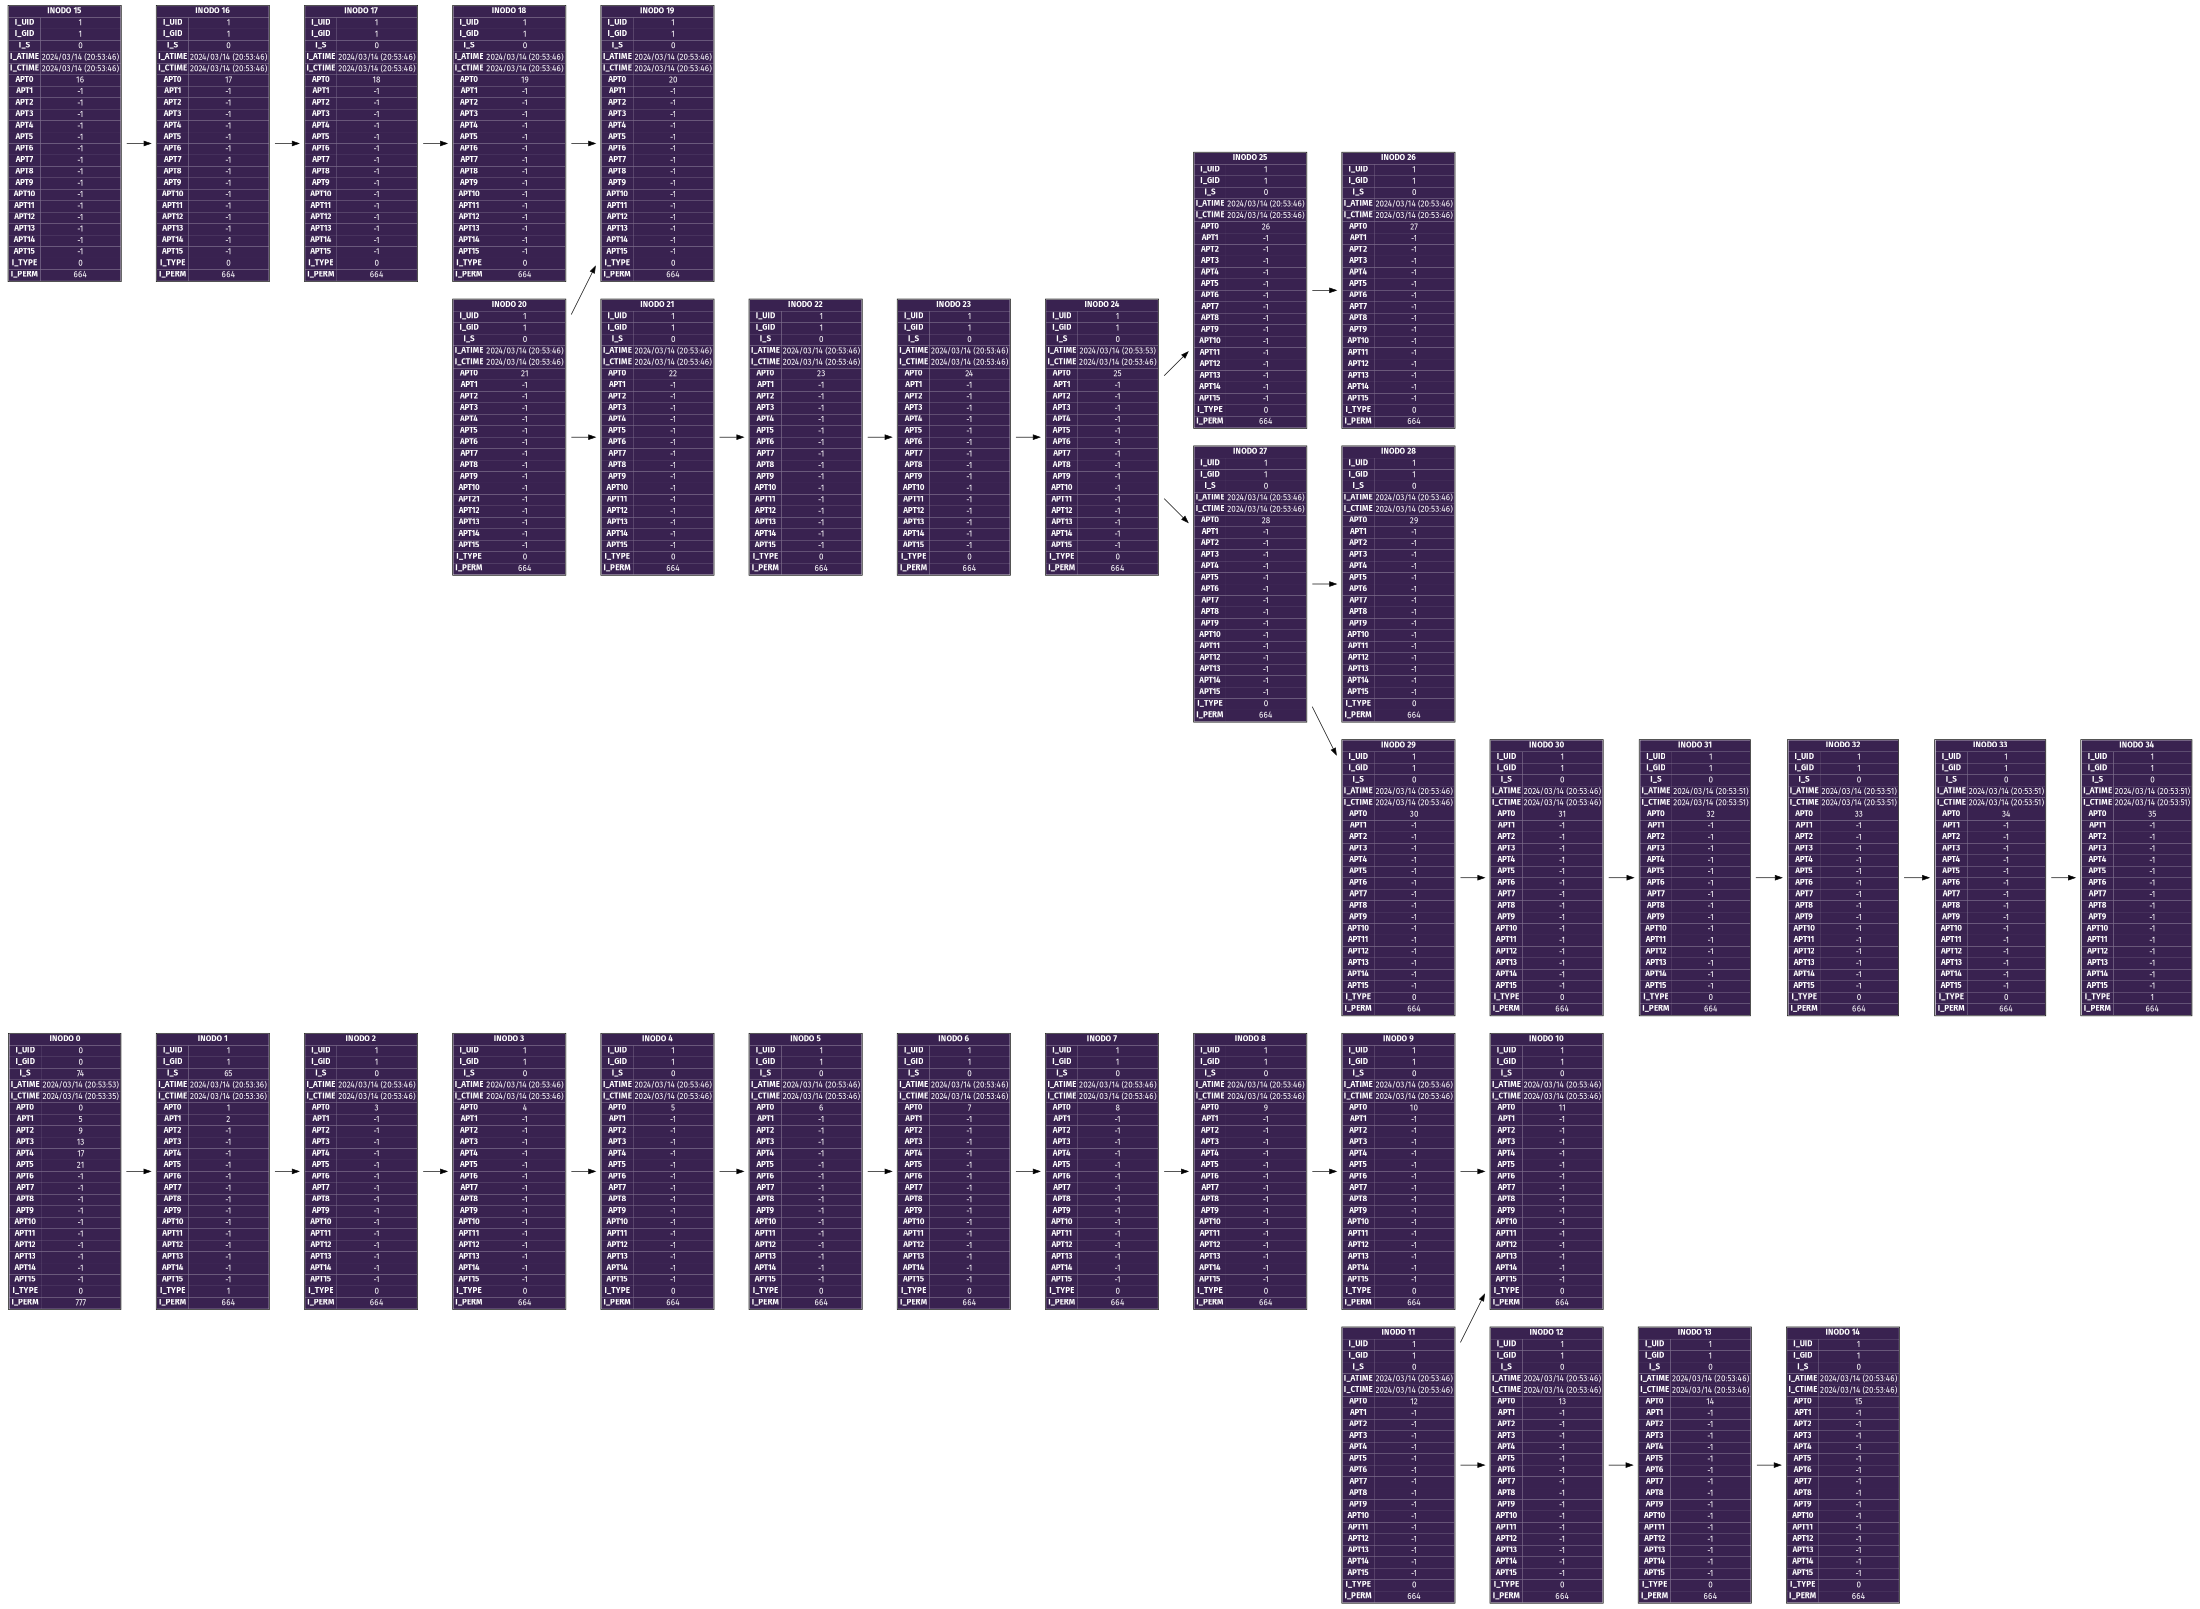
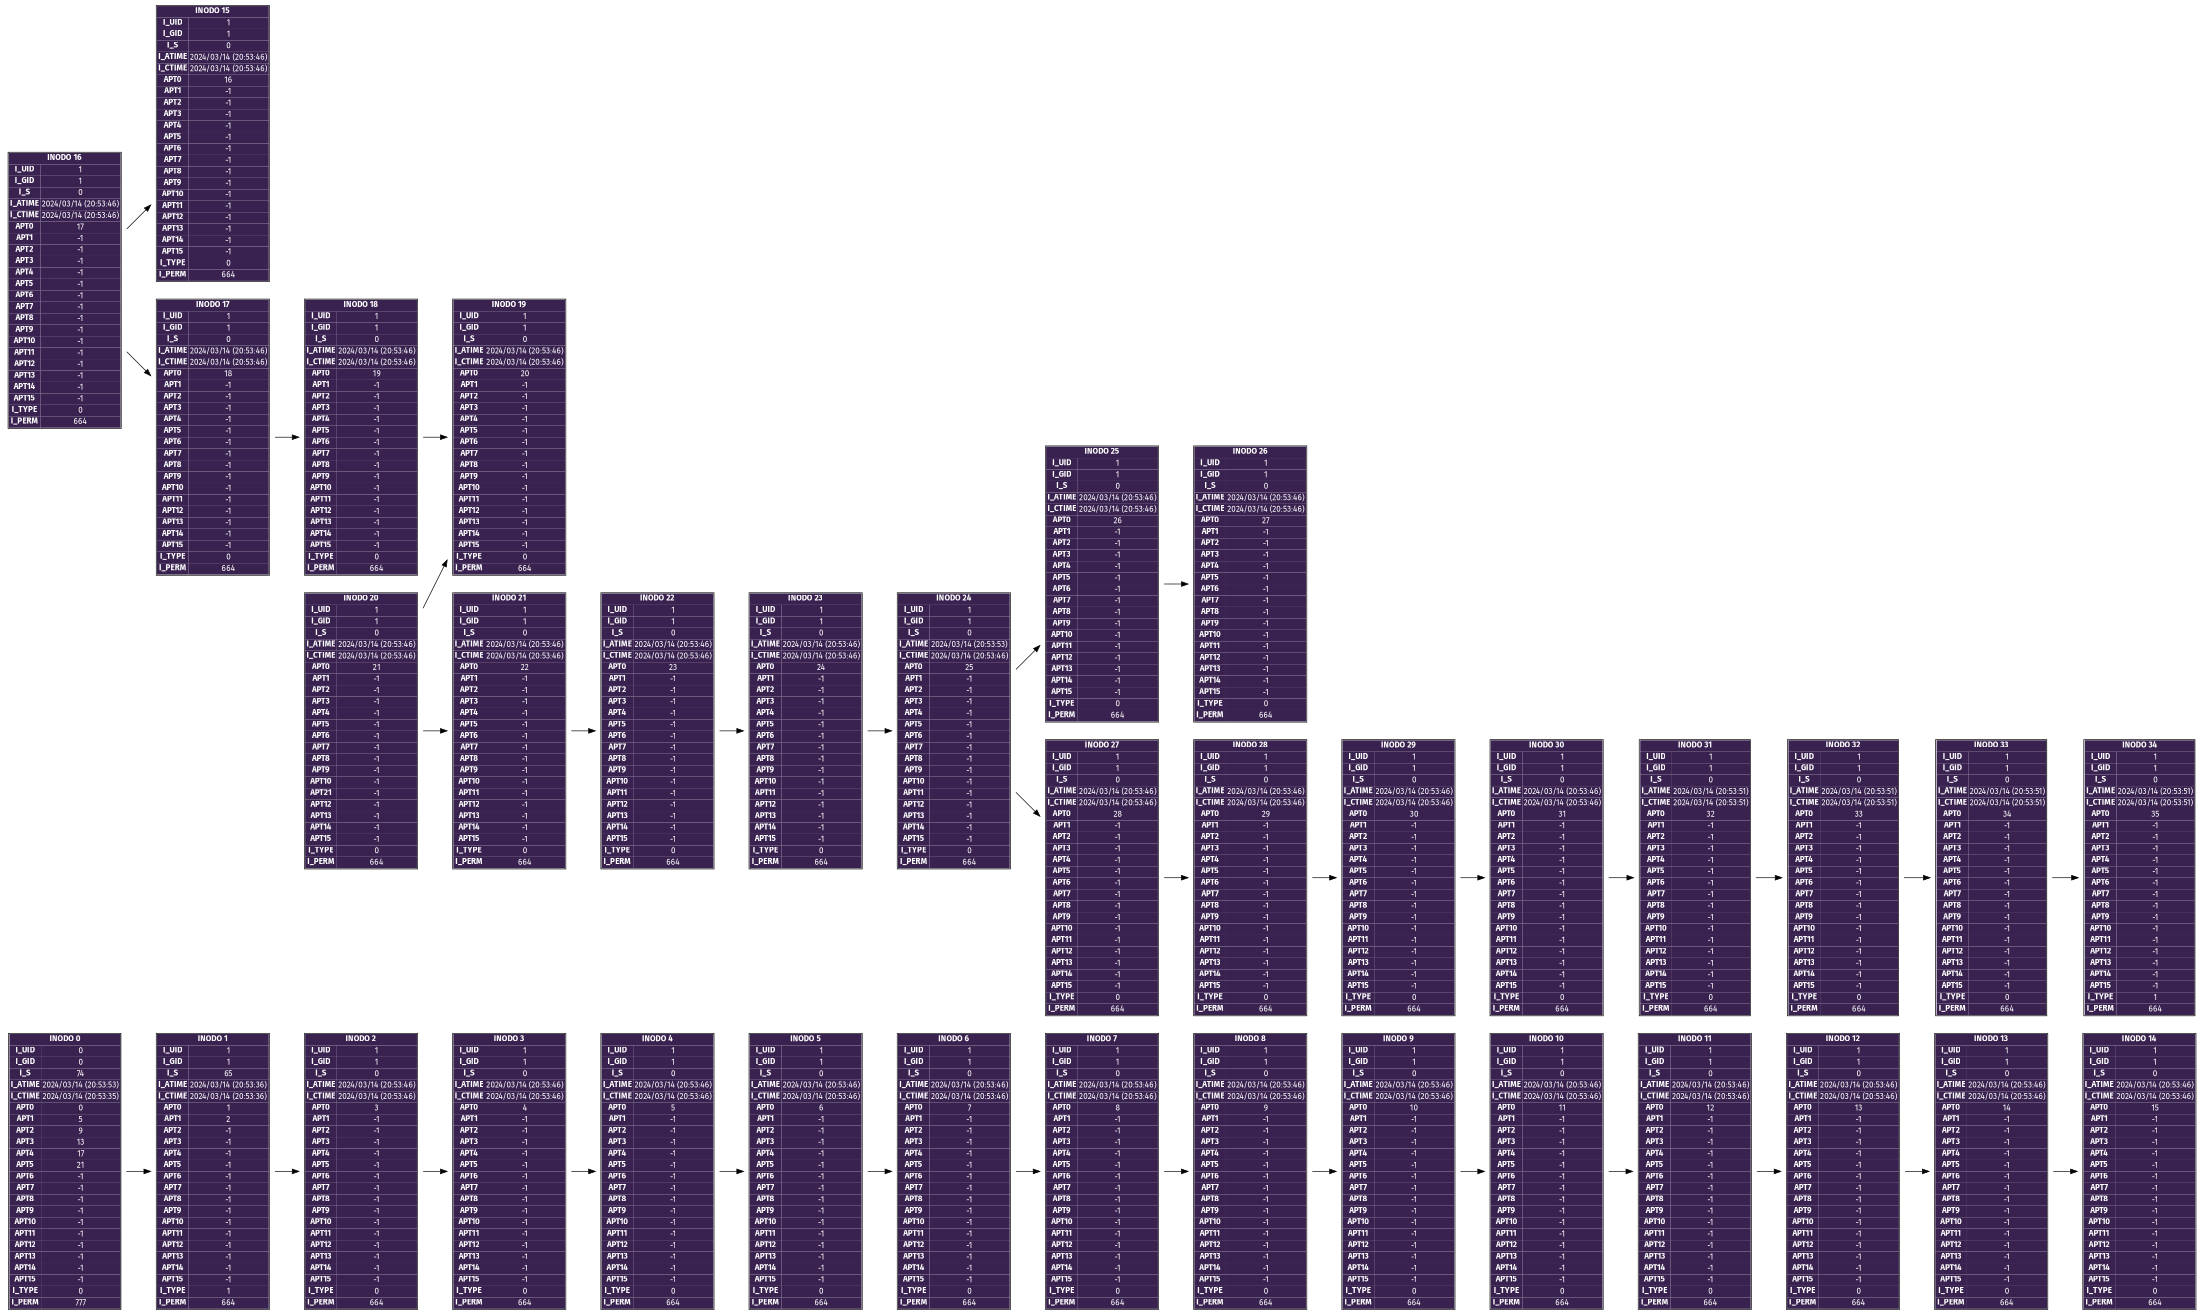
edge "INODO 15" -> "INODO 16": reversed
edge "INODO 27" -> "INODO 29": now "INODO 28" -> "INODO 29"
edge "INODO 11" -> "INODO 10": reversed
